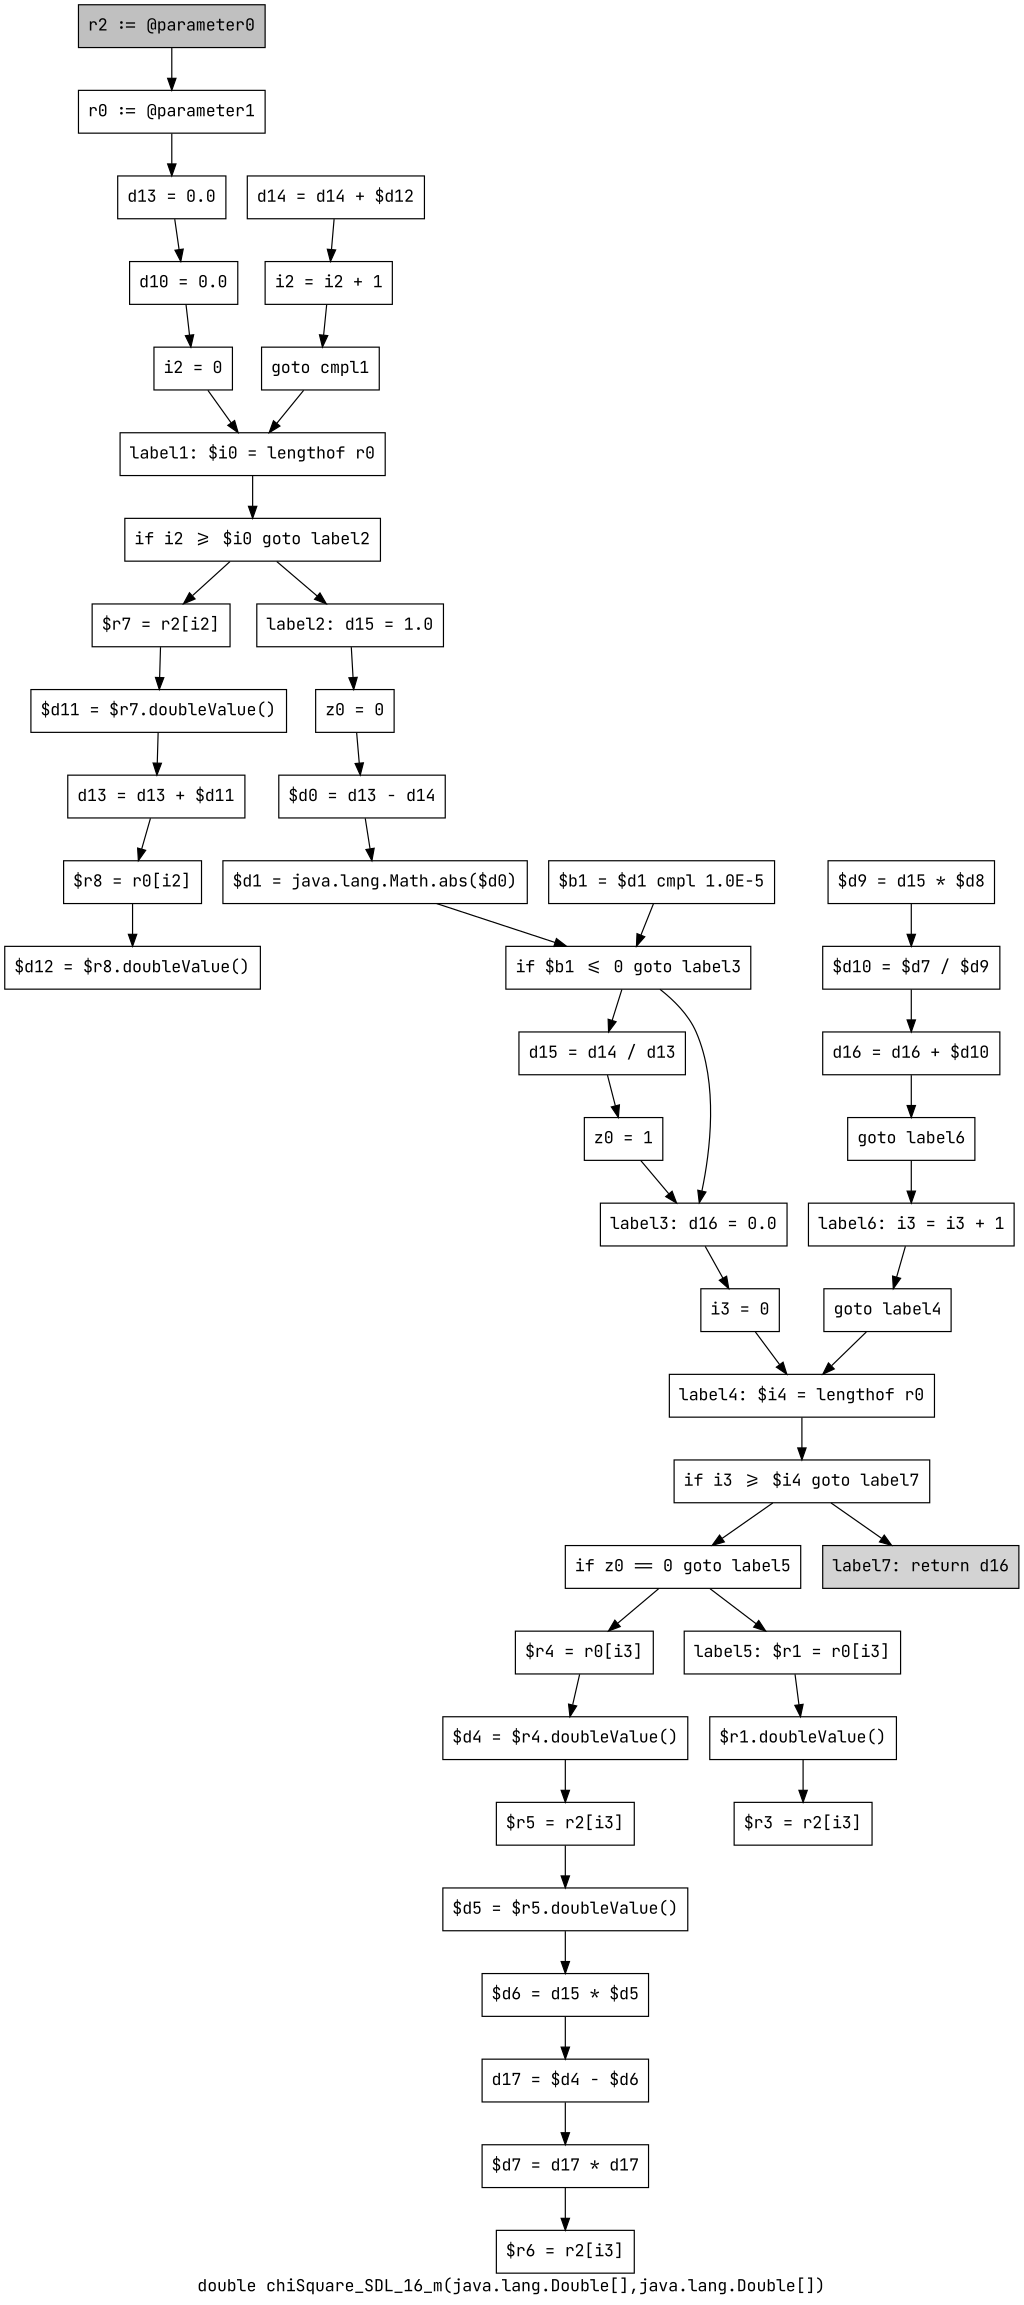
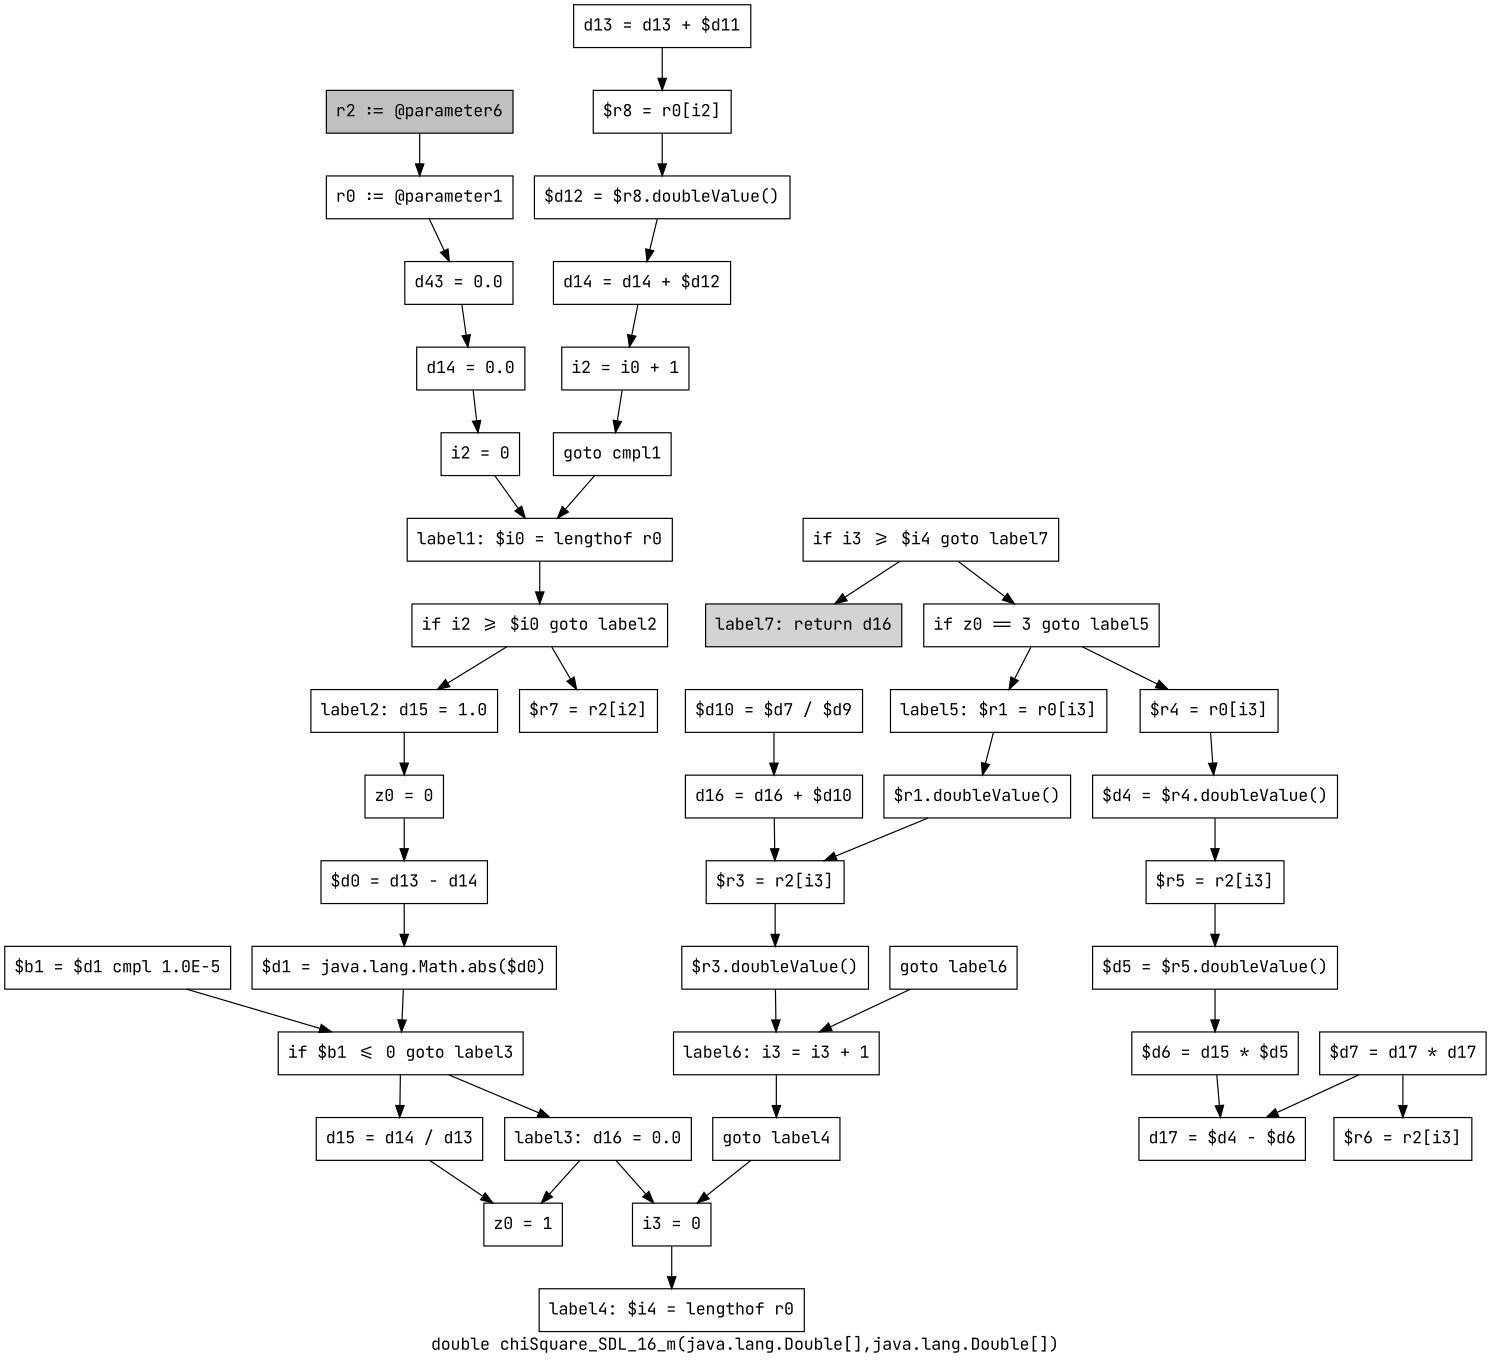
node "r2 := @parameter0": label "r2 := @parameter0" -> "r2 := @parameter6"
node "d13 = 0.0": label "d13 = 0.0" -> "d43 = 0.0"
edge "$d12 = $r8.doubleValue()" -> "d14 = d14 + $d12": added
node "d10 = 0.0": label "d10 = 0.0" -> "d14 = 0.0"
node "i2 = i2 + 1": label "i2 = i2 + 1" -> "i2 = i0 + 1"
node "$d11 = $r7.doubleValue()": removed
node "$d9 = d15 * $d8": removed
node "$r3.doubleValue()": added
edge "d16 = d16 + $d10" -> "goto label6": now "d16 = d16 + $d10" -> "$r3 = r2[i3]"
edge "z0 = 1" -> "label3: d16 = 0.0": reversed
edge "goto label4" -> "label4: $i4 = lengthof r0": now "goto label4" -> "i3 = 0"
edge "label4: $i4 = lengthof r0" -> "if i3 >= $i4 goto label7": removed
node "if z0 == 0 goto label5": label "if z0 == 0 goto label5" -> "if z0 == 3 goto label5"
edge "d17 = $d4 - $d6" -> "$d7 = d17 * d17": reversed
